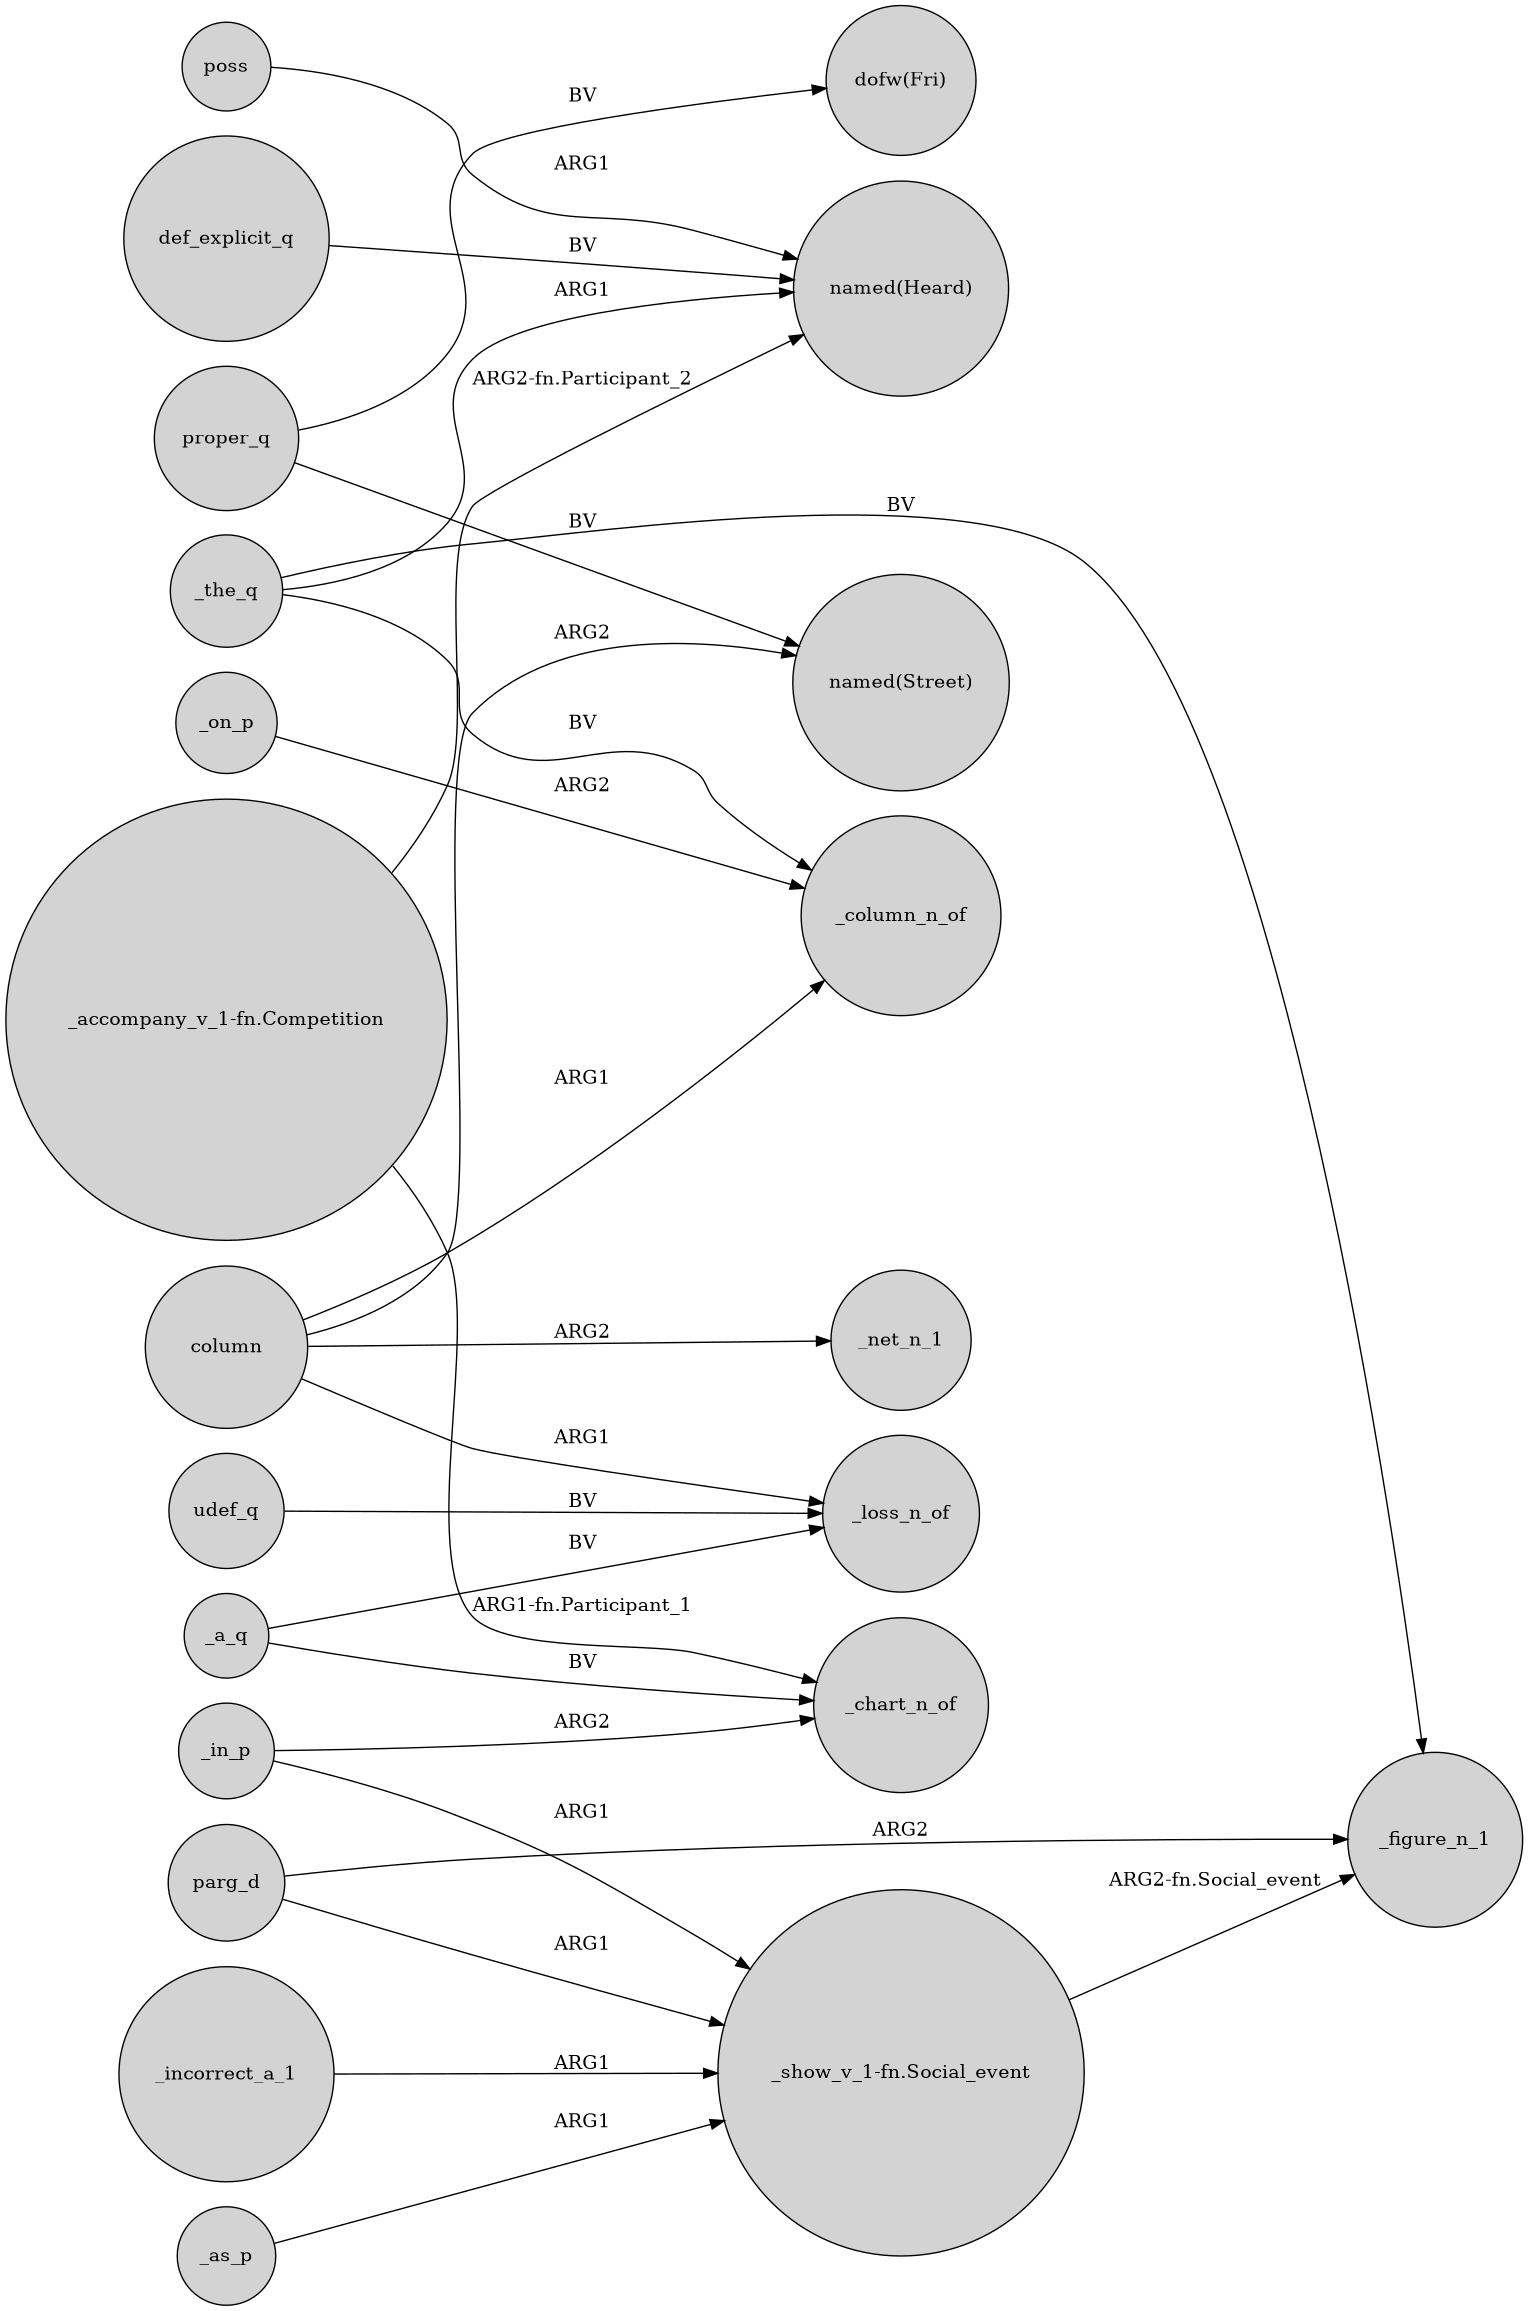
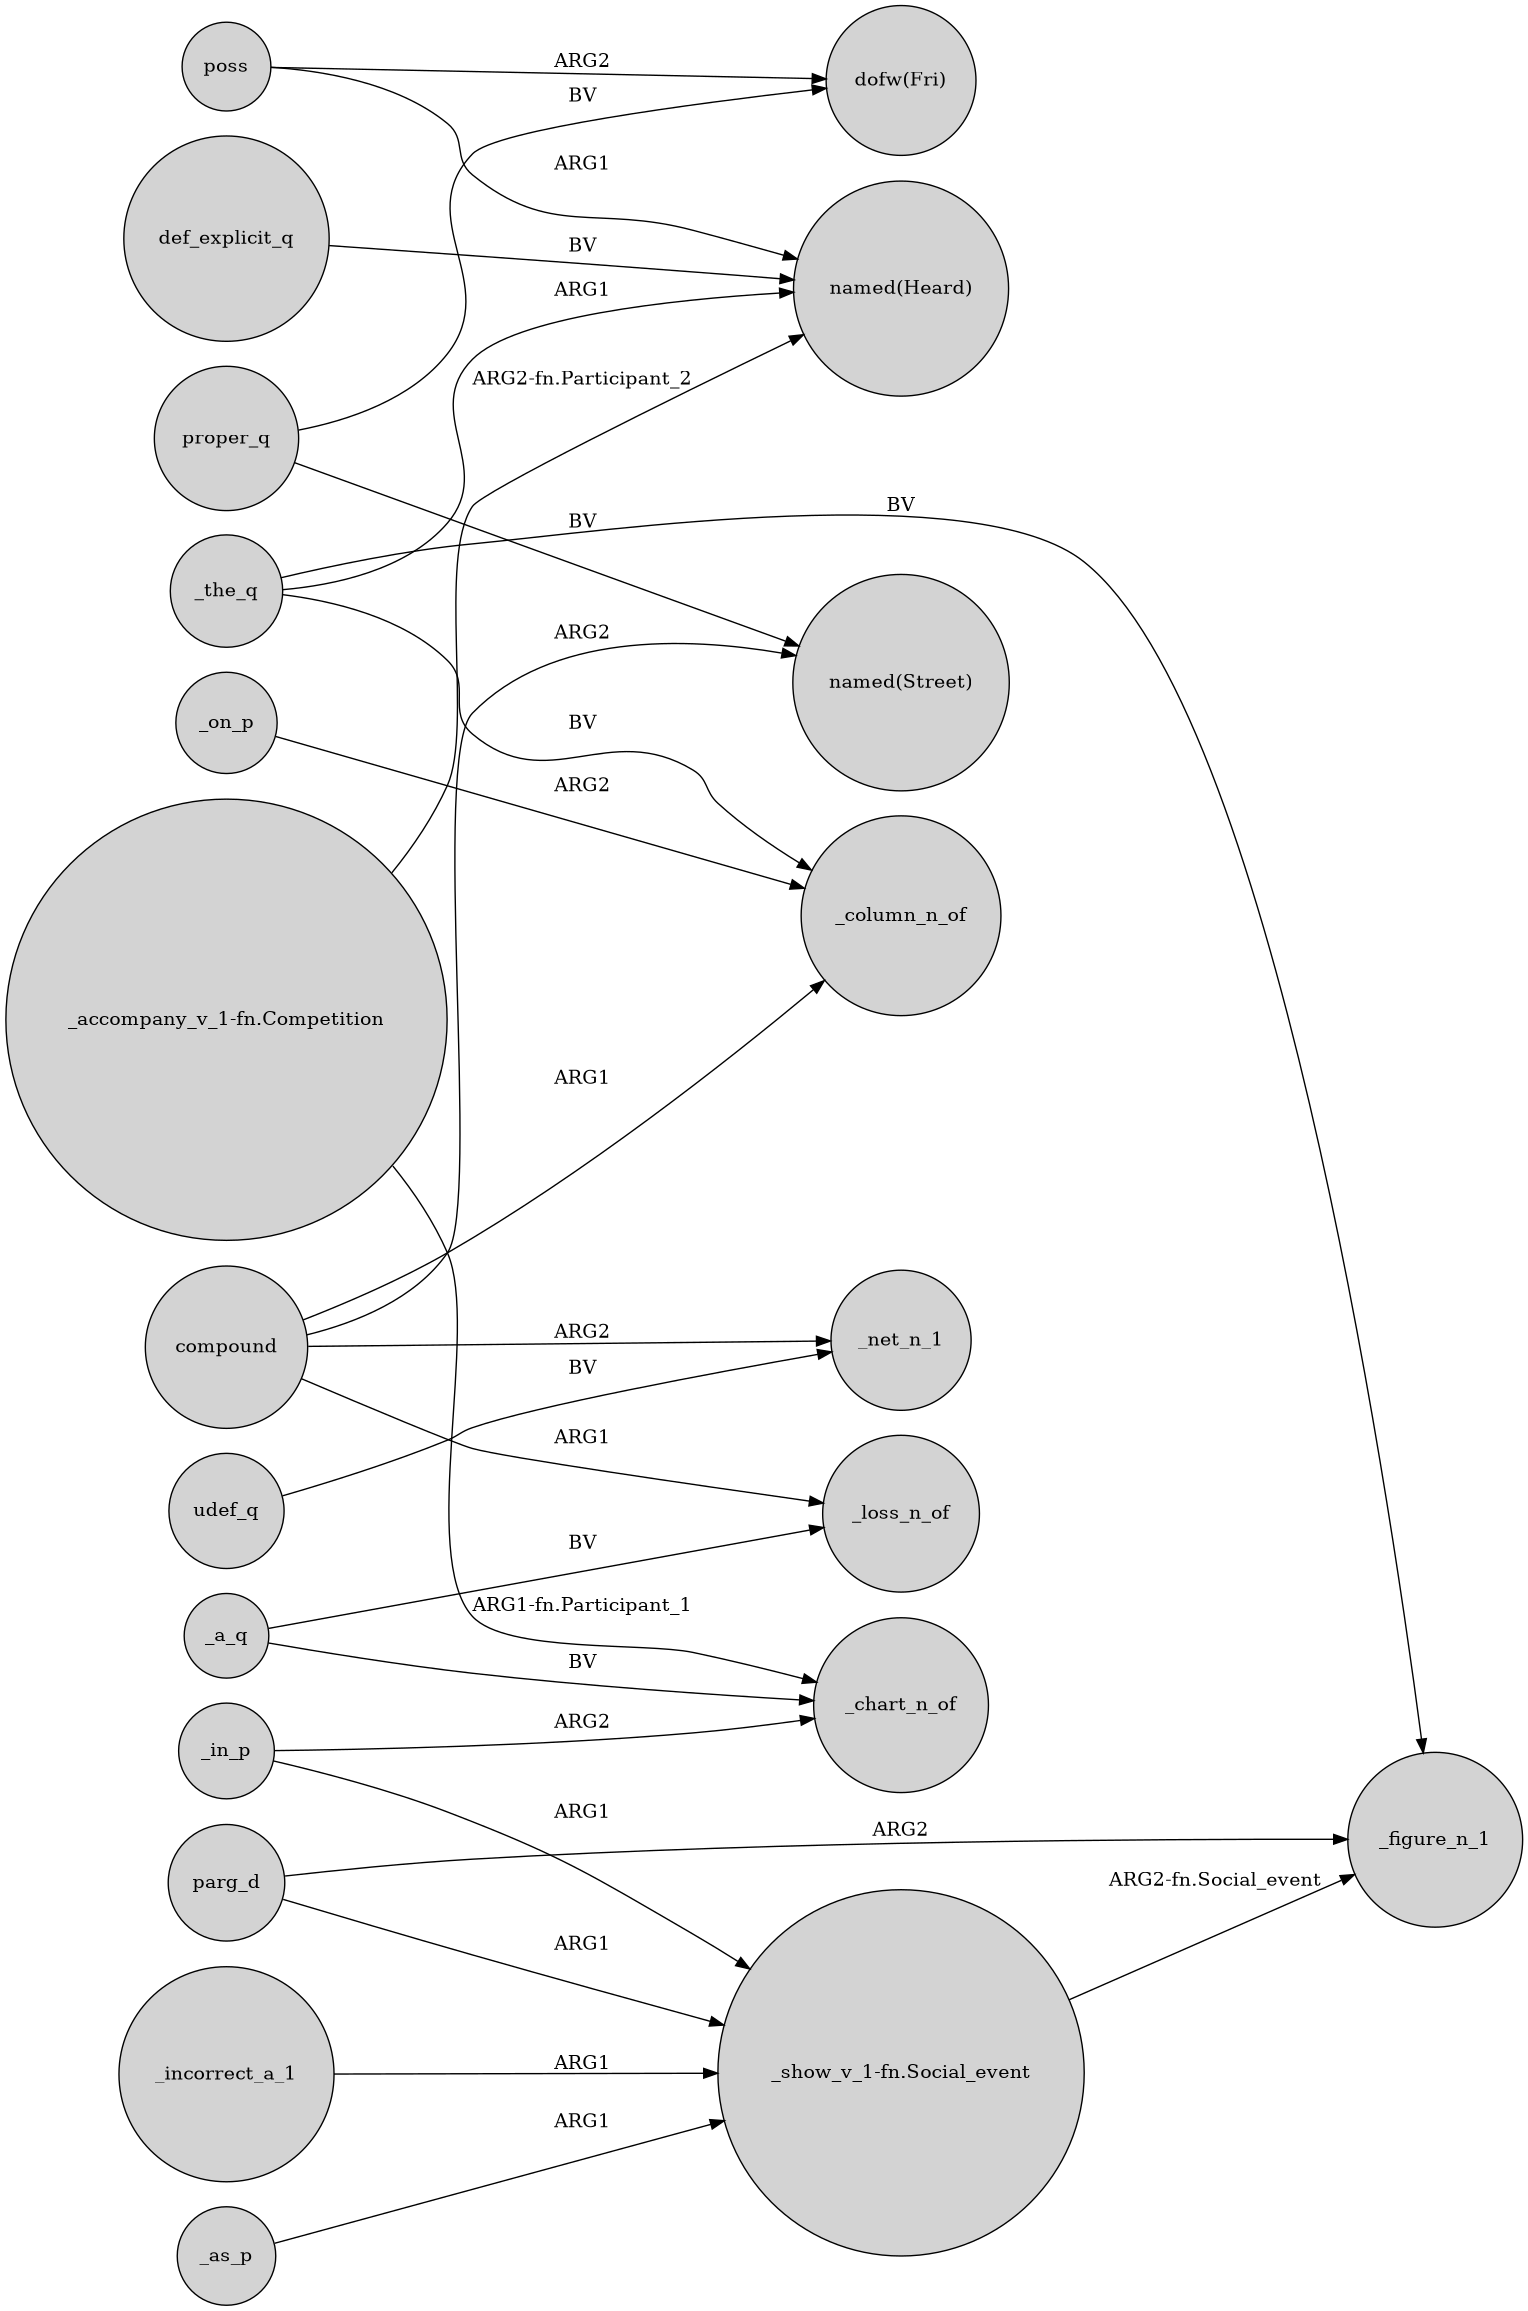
edge "poss" -> "dofw(Fri)": added, label "ARG2"
node "column": label "column" -> "compound"
edge "udef_q" -> "_loss_n_of": now "udef_q" -> "_net_n_1"
